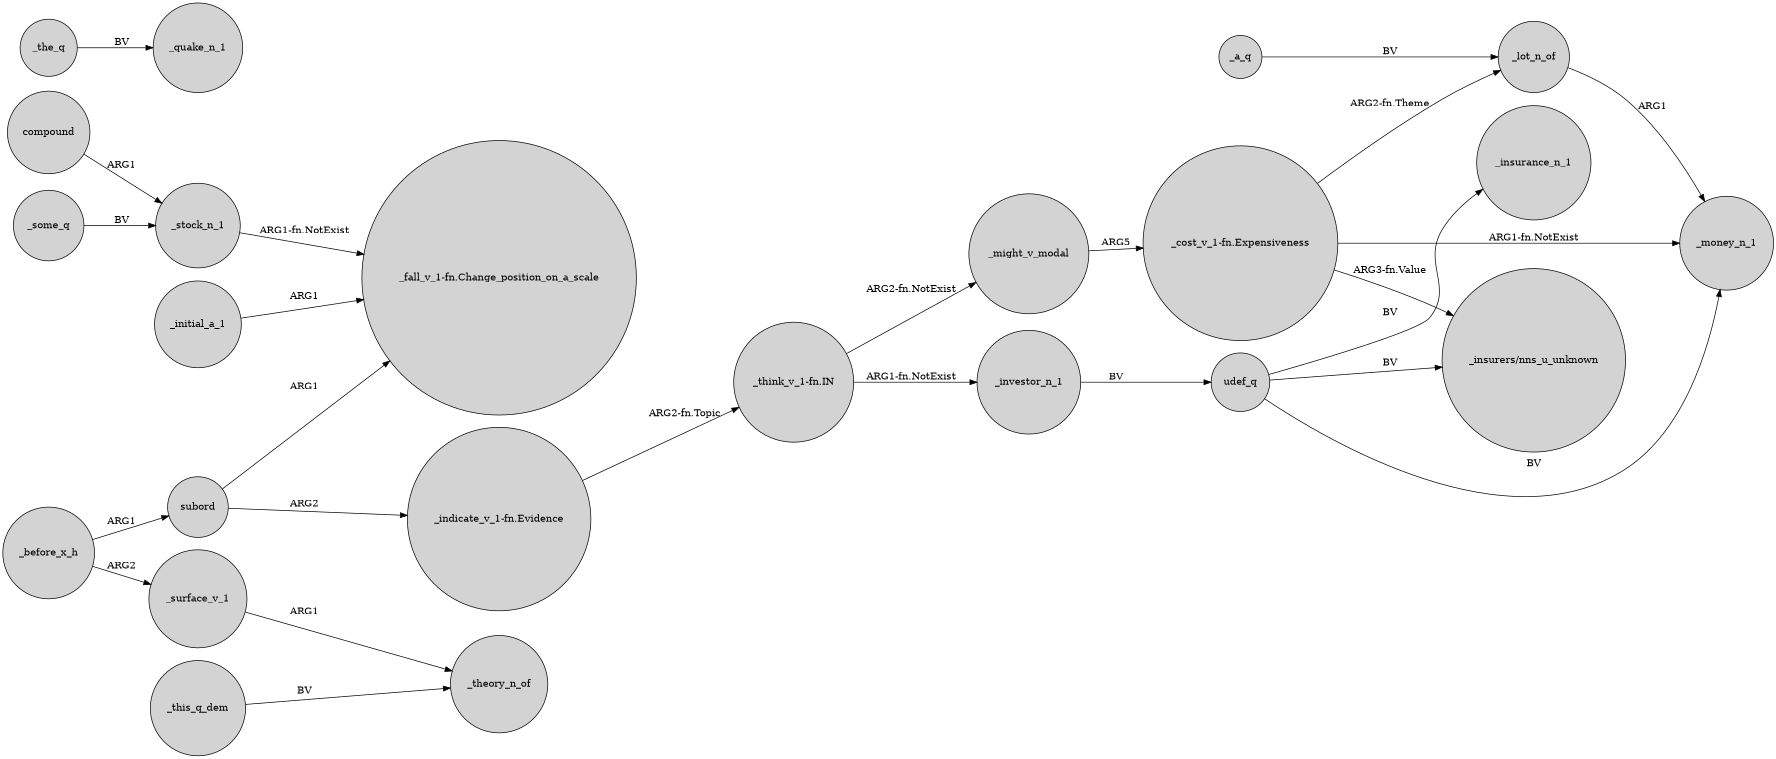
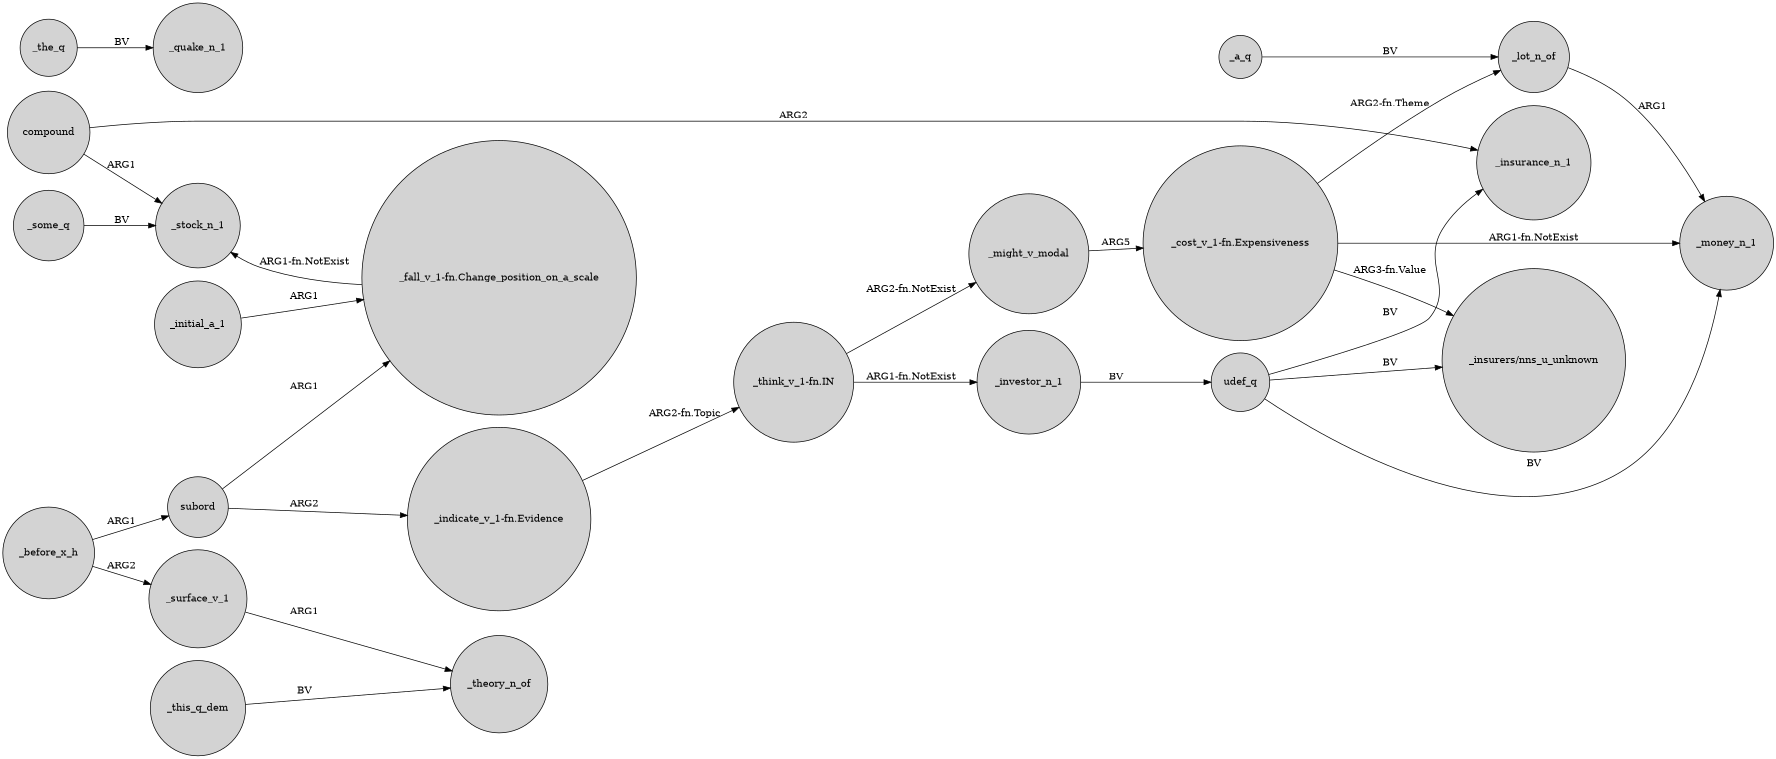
edge "compound" -> "_insurance_n_1": added, label "ARG2"
edge "_stock_n_1" -> "_fall_v_1-fn.Change_position_on_a_scale": reversed
